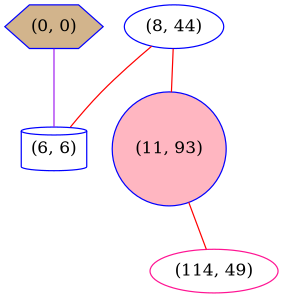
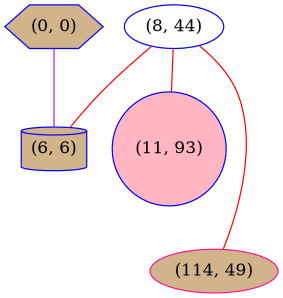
node "(6, 6)": fillcolor white -> tan
edge "(11, 93)" -- "(114, 49)": now "(8, 44)" -- "(114, 49)"
node "(114, 49)": fillcolor white -> tan
